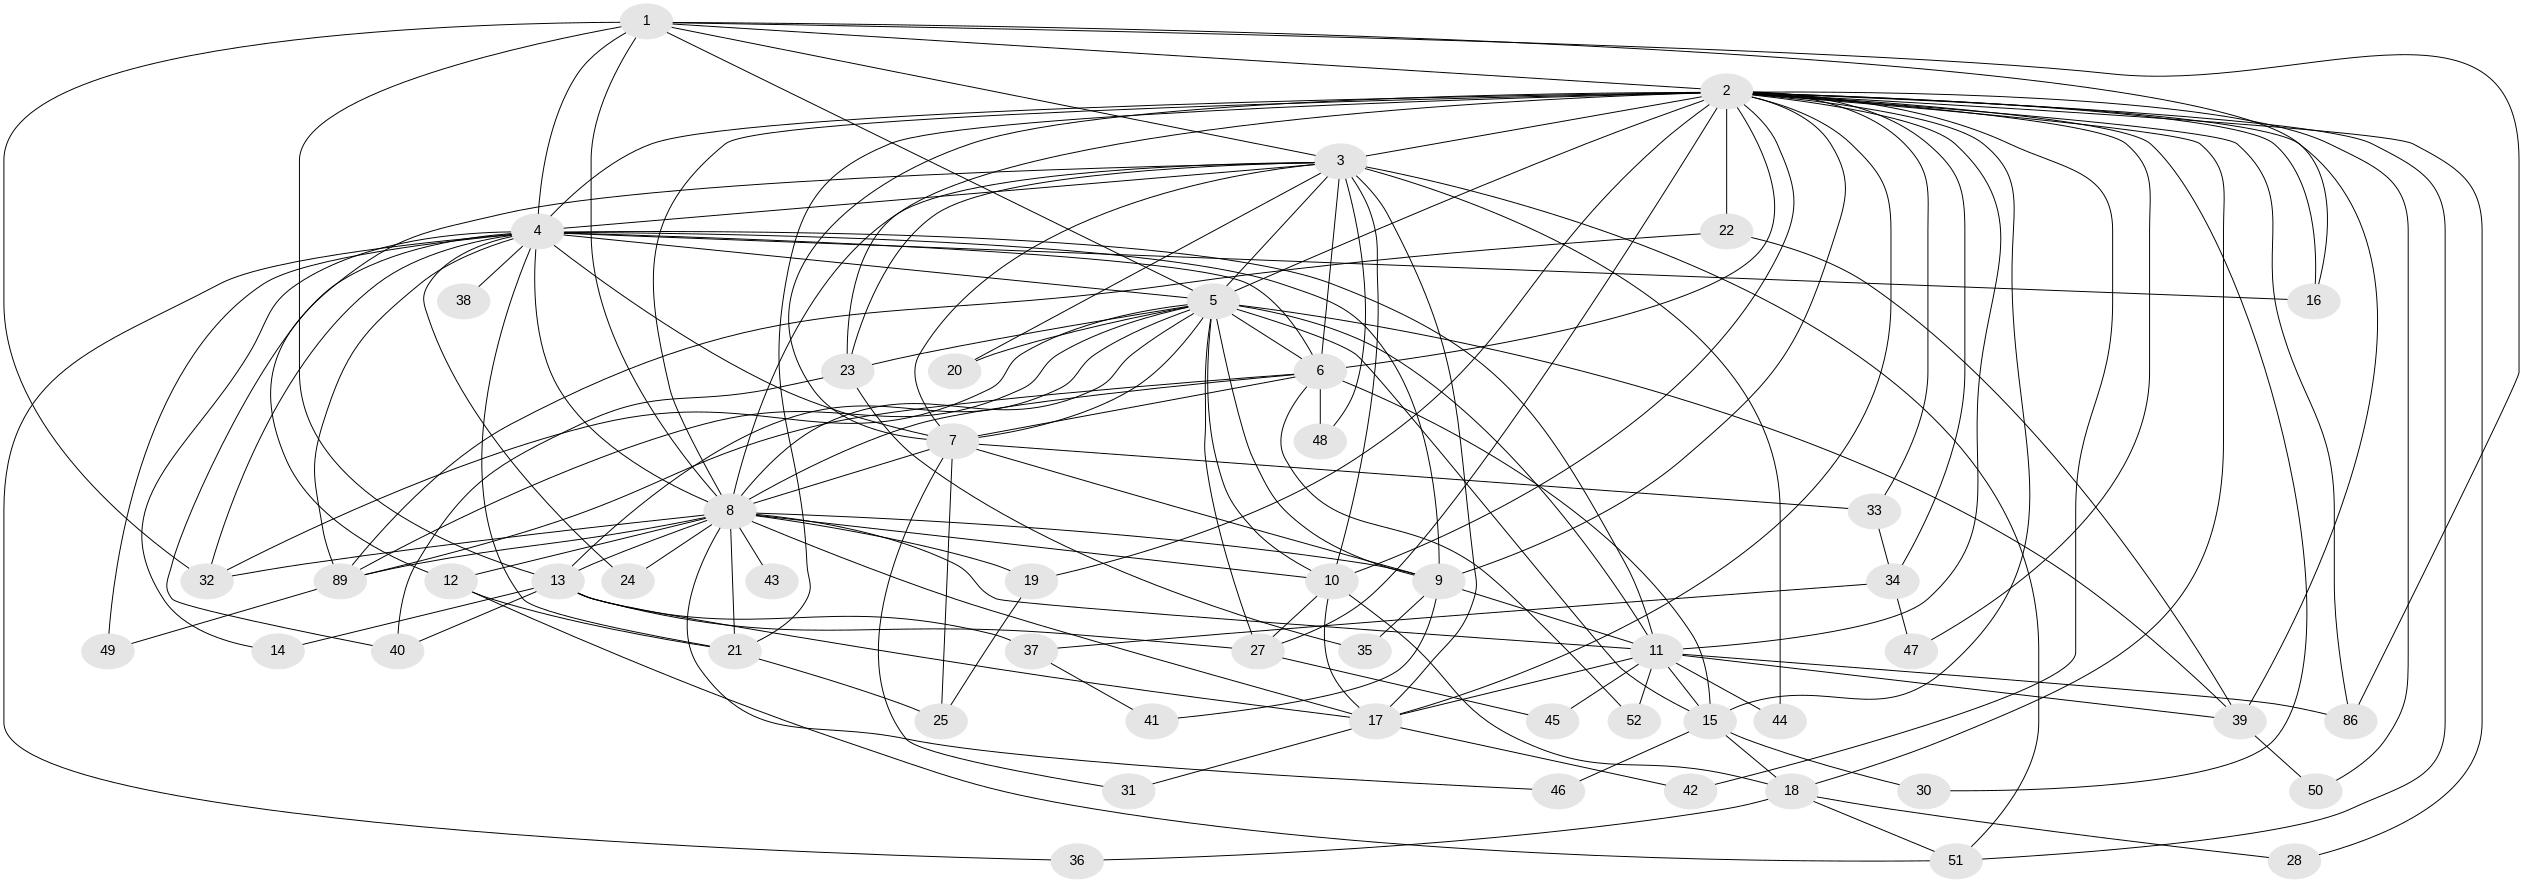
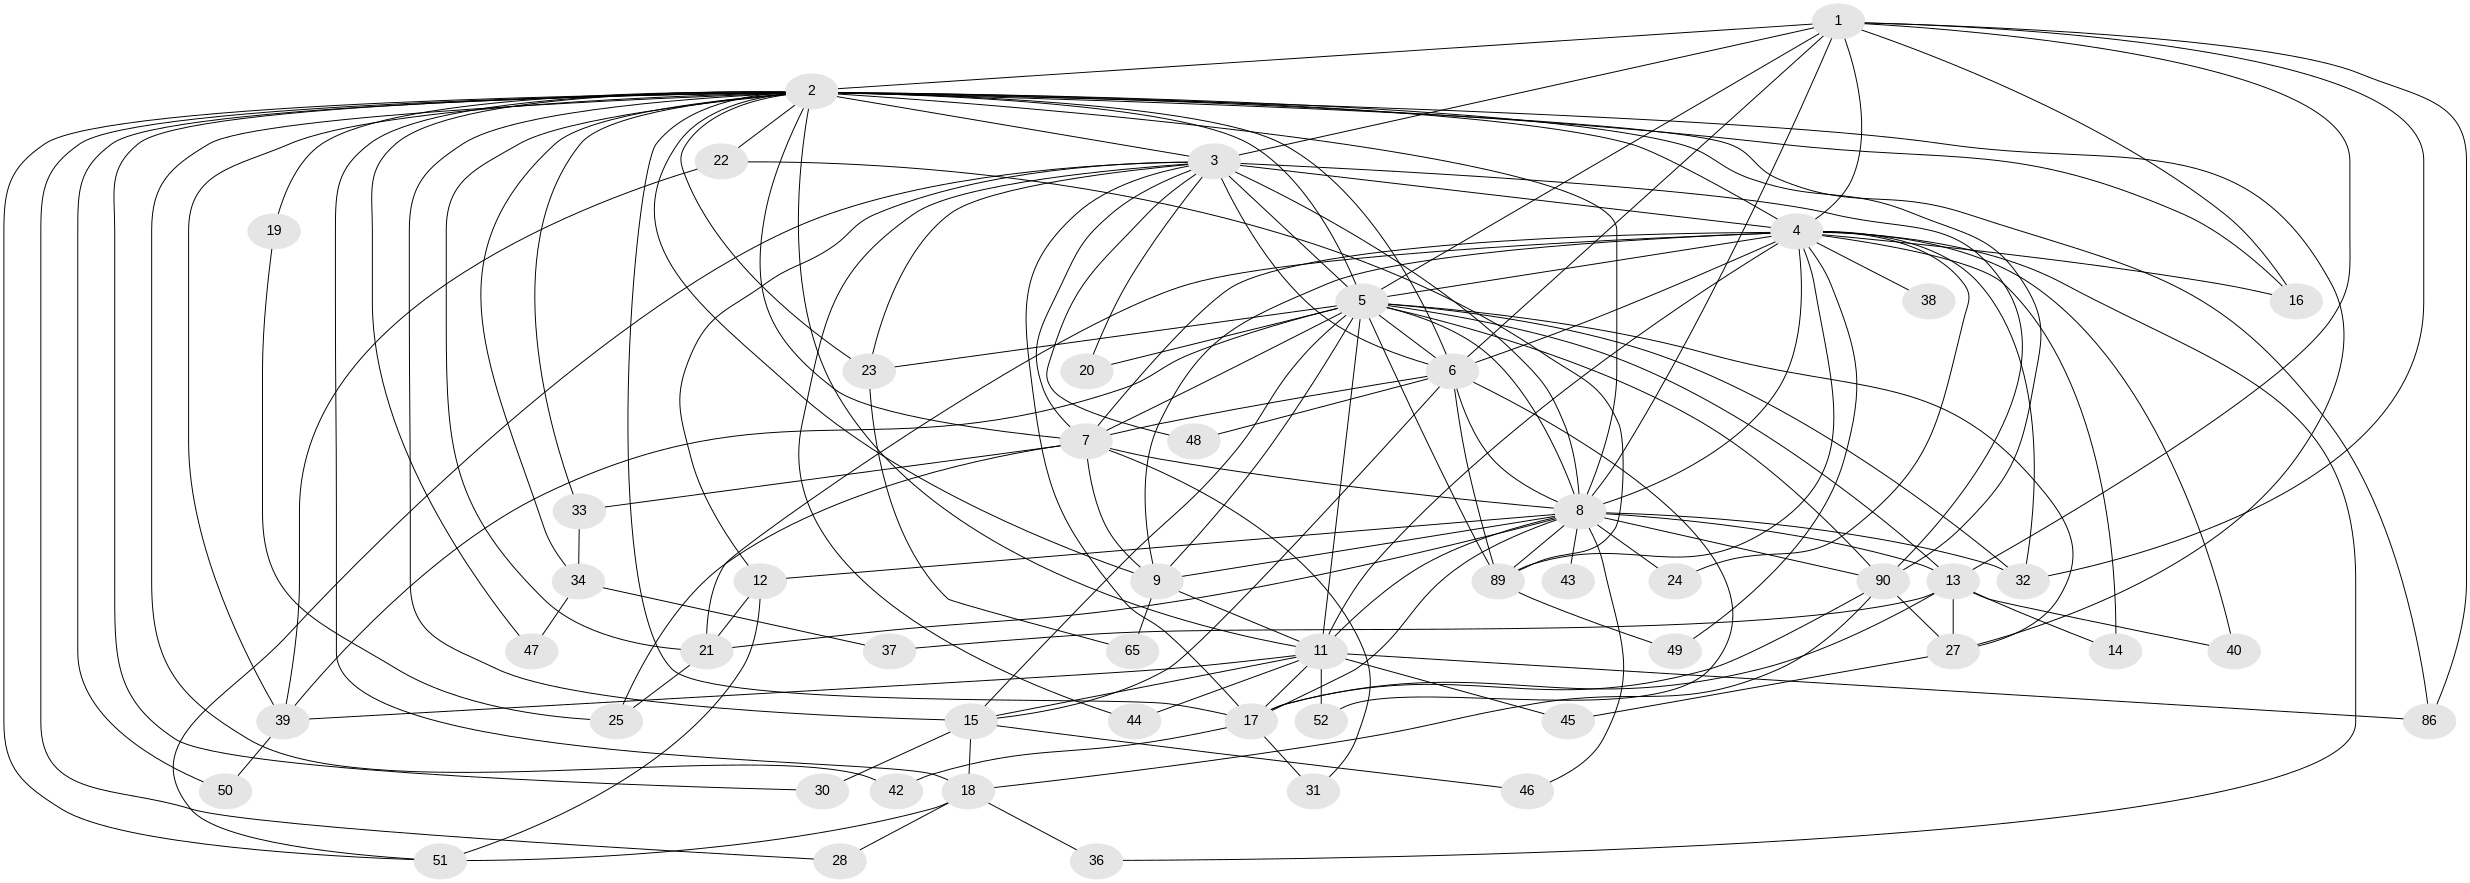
edge "1" -- "6": added
edge "23" -- "40": removed
edge "8" -- "19": removed
node "10": label "10" -> "90"
node "35": label "35" -> "65"
node "41": removed
